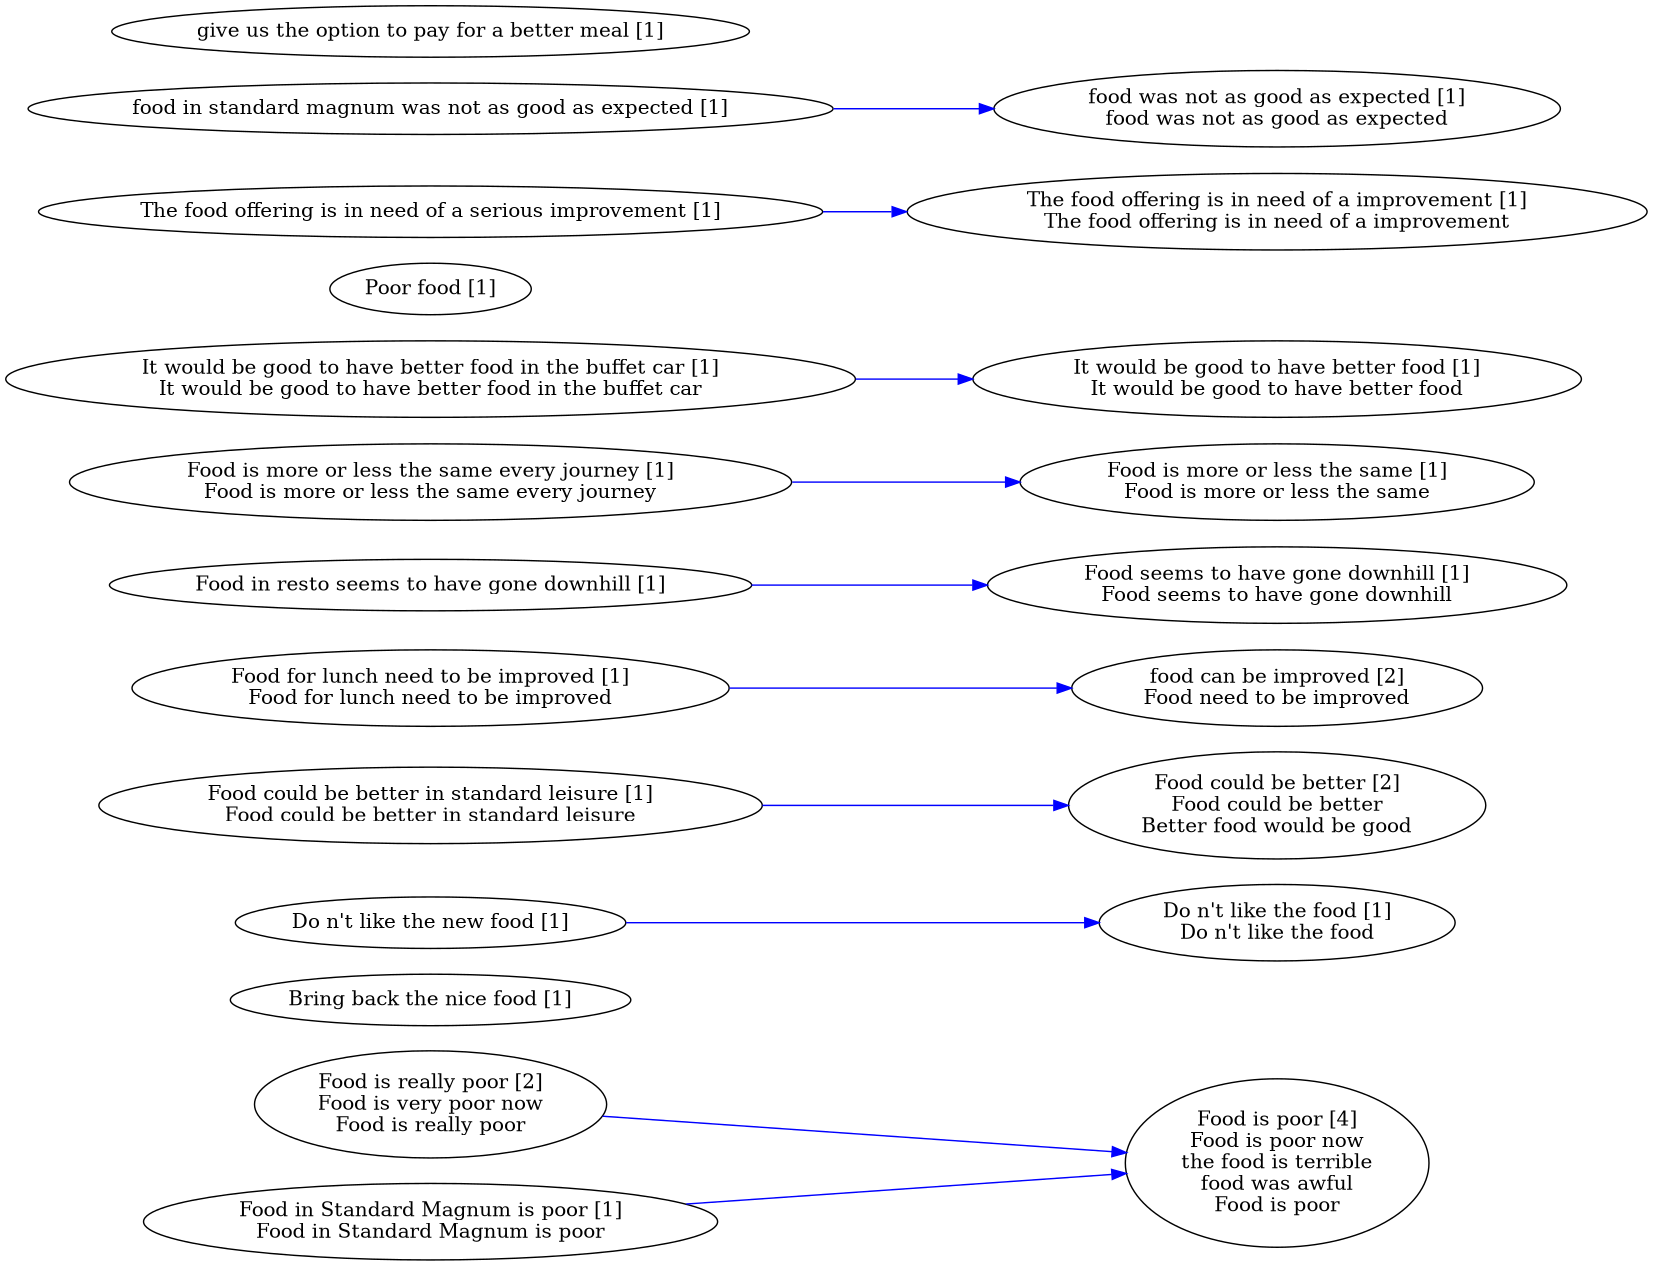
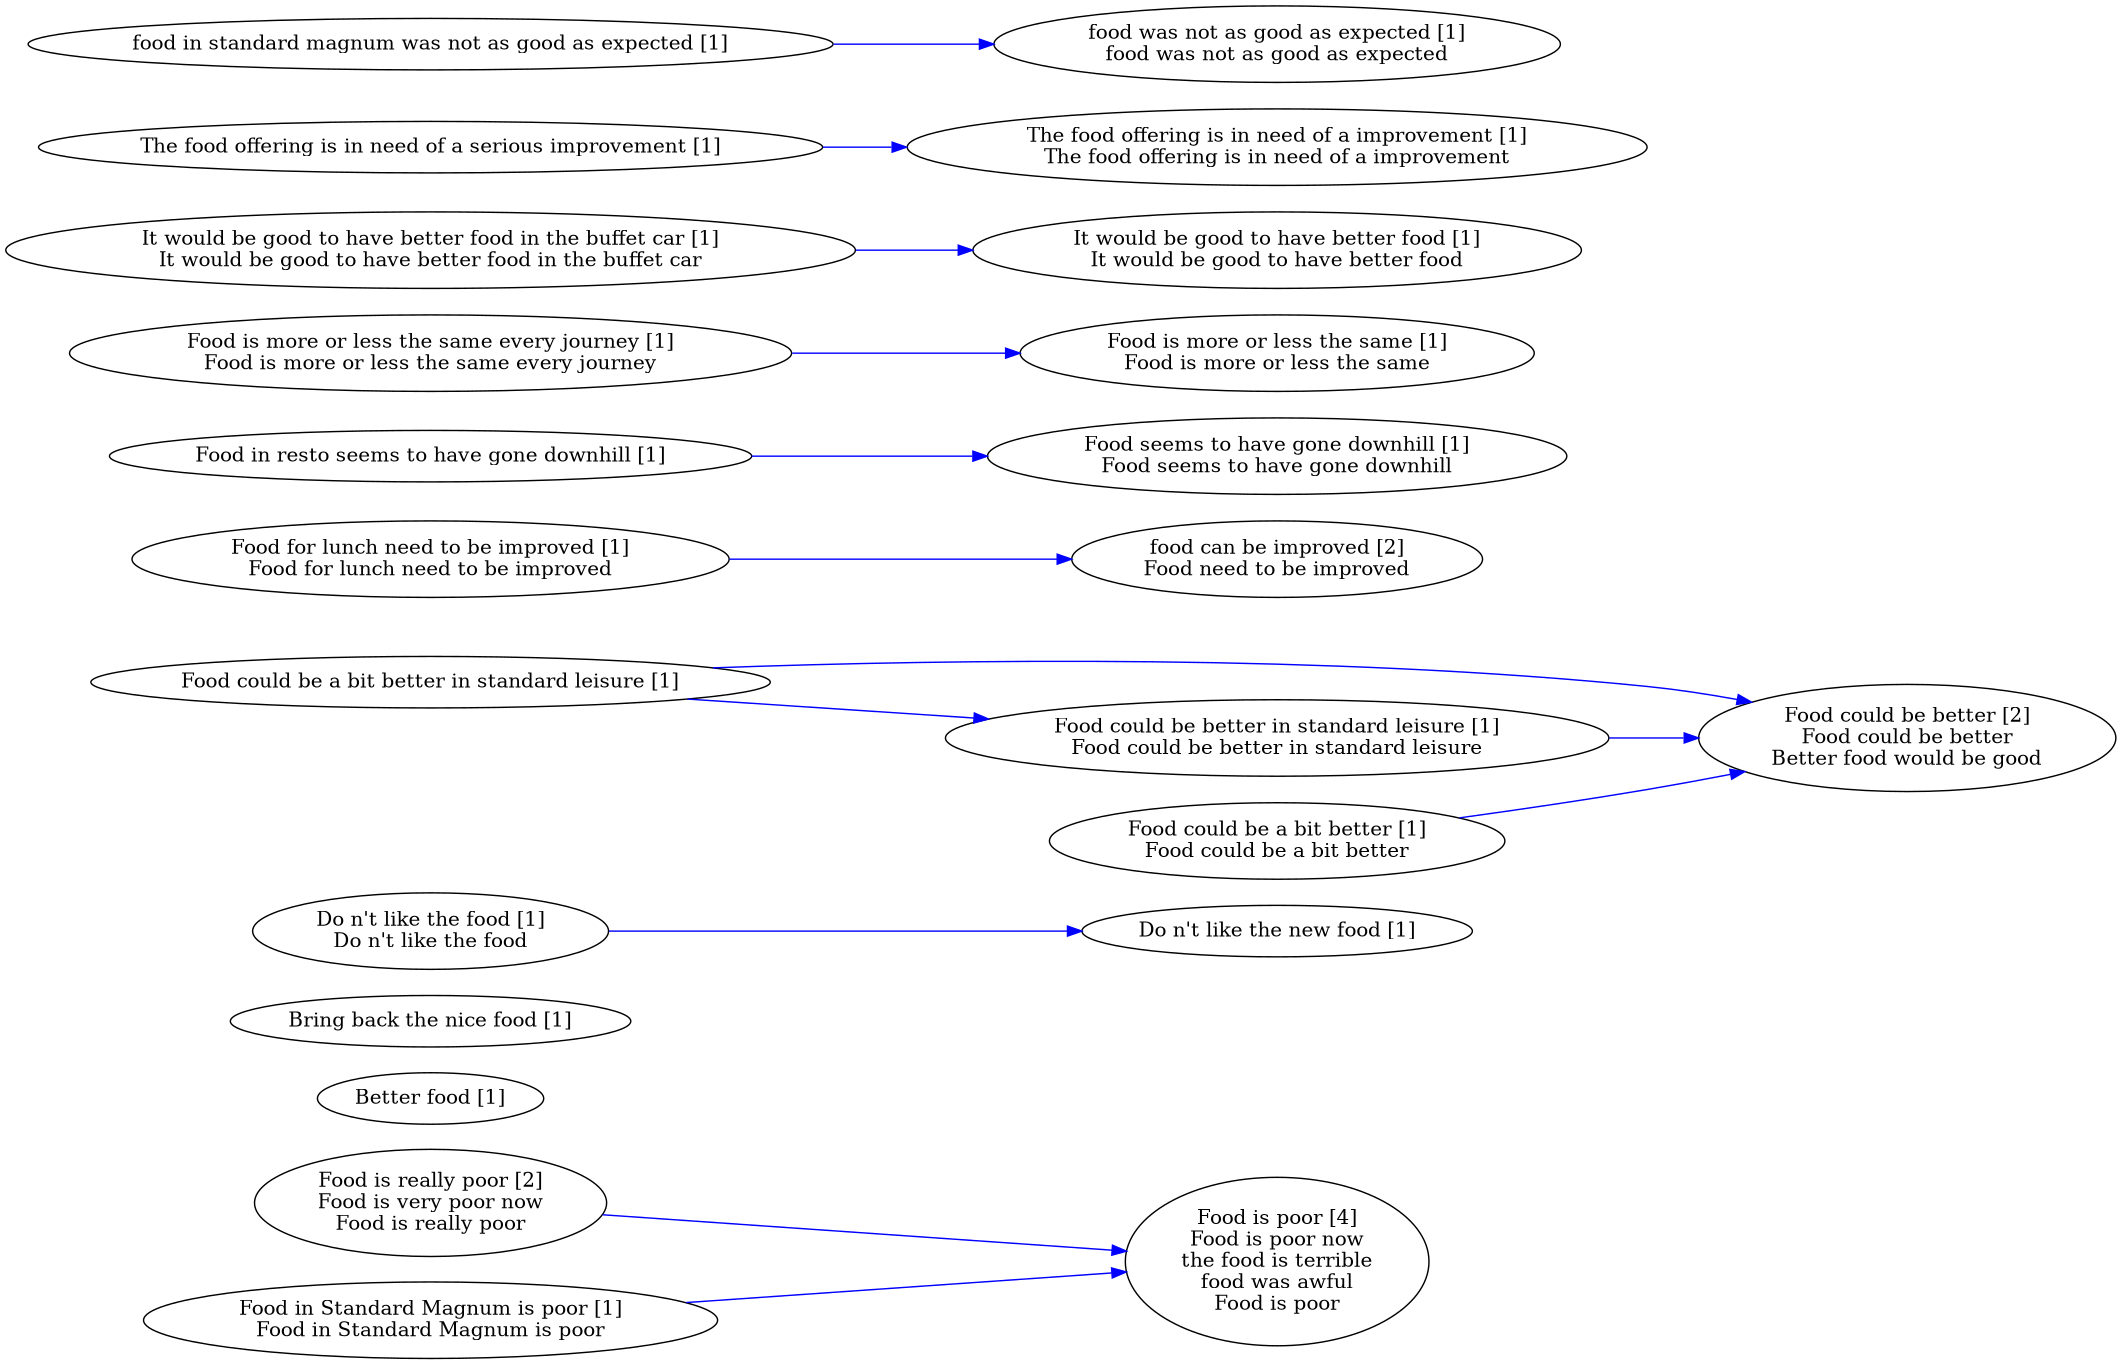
node "give us the option to pay for a better meal [1]": removed
node "Poor food [1]": removed
node "Food could be a bit better in standard leisure [1]": added
node "Food could be a bit better [1] Food could be a bit better": added
edge "Do n't like the new food [1]" -> "Do n't like the food [1] Do n't like the food": reversed
node "Better food [1]": added
